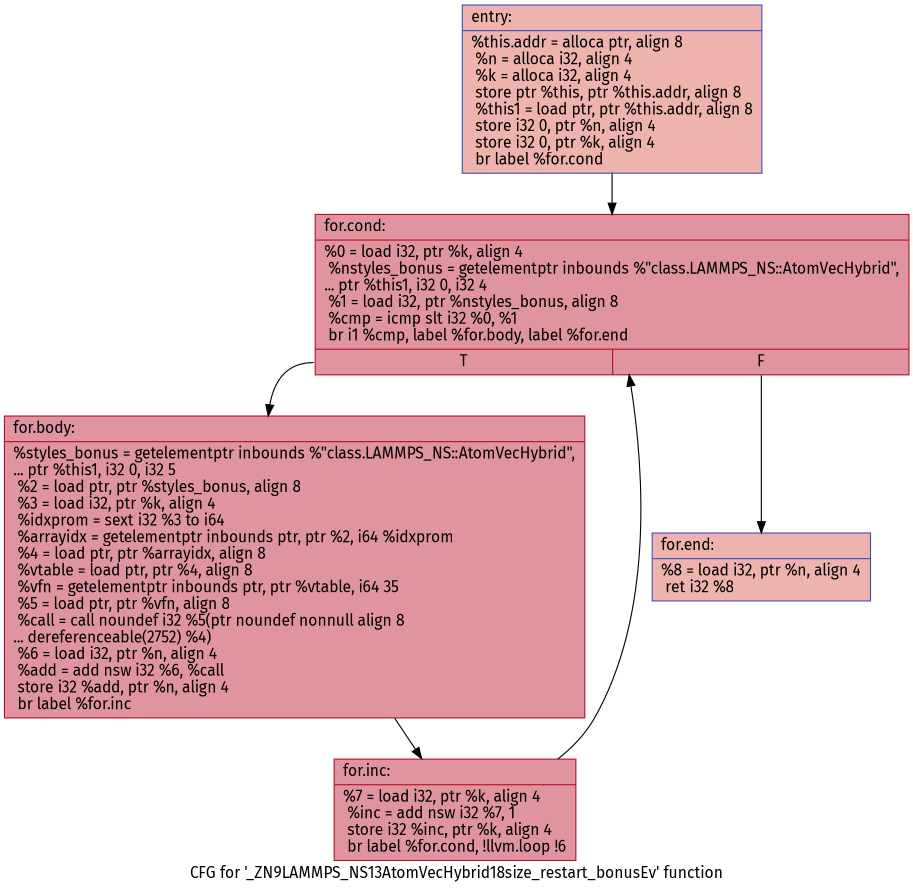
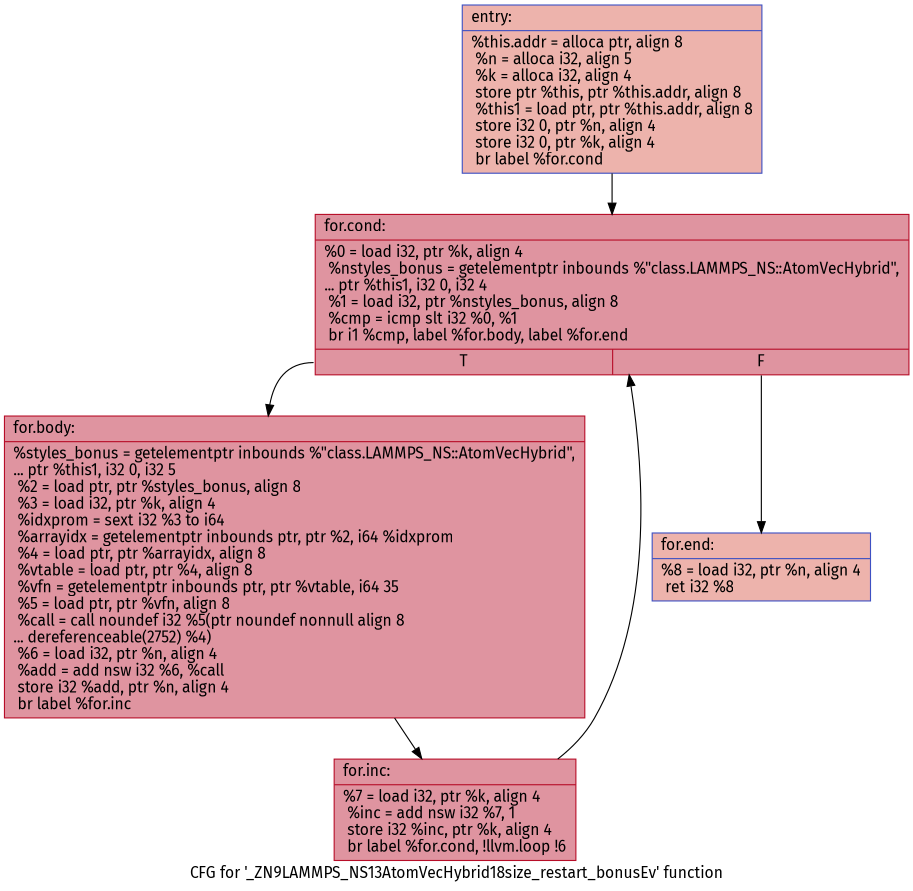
node "entry:": text "%n = alloca i32, align 4" -> "%n = alloca i32, align 5"
